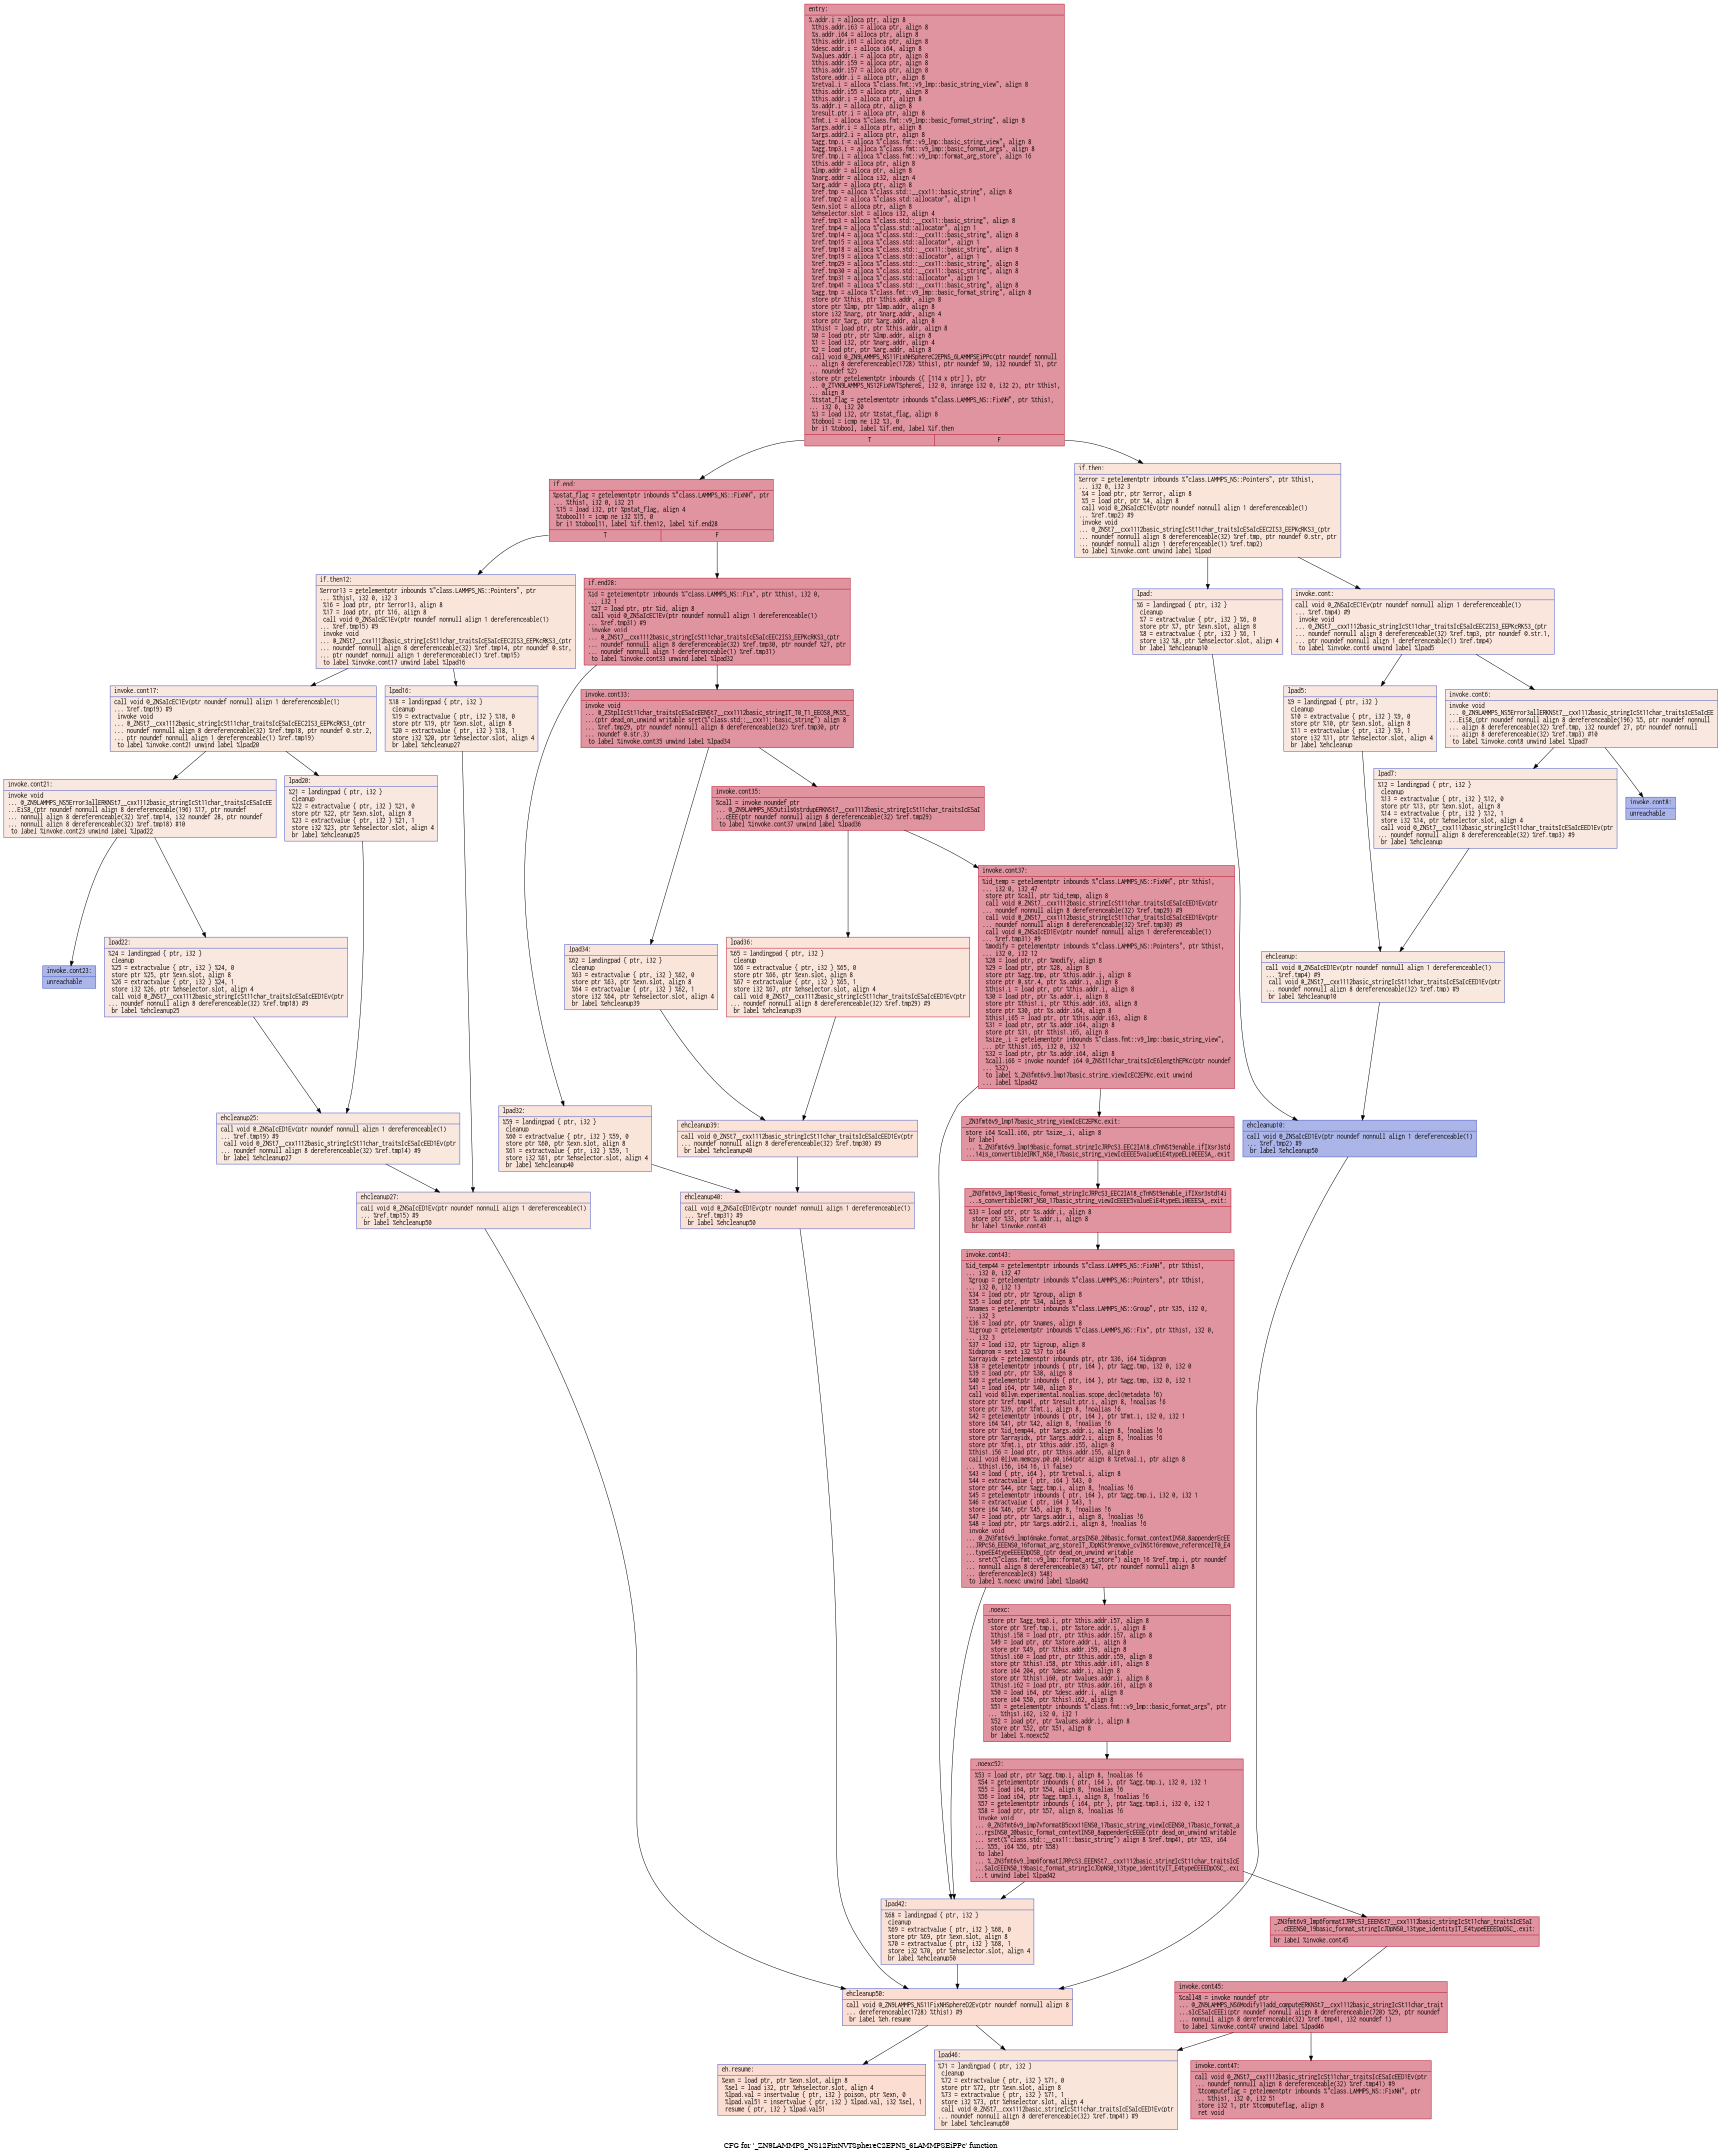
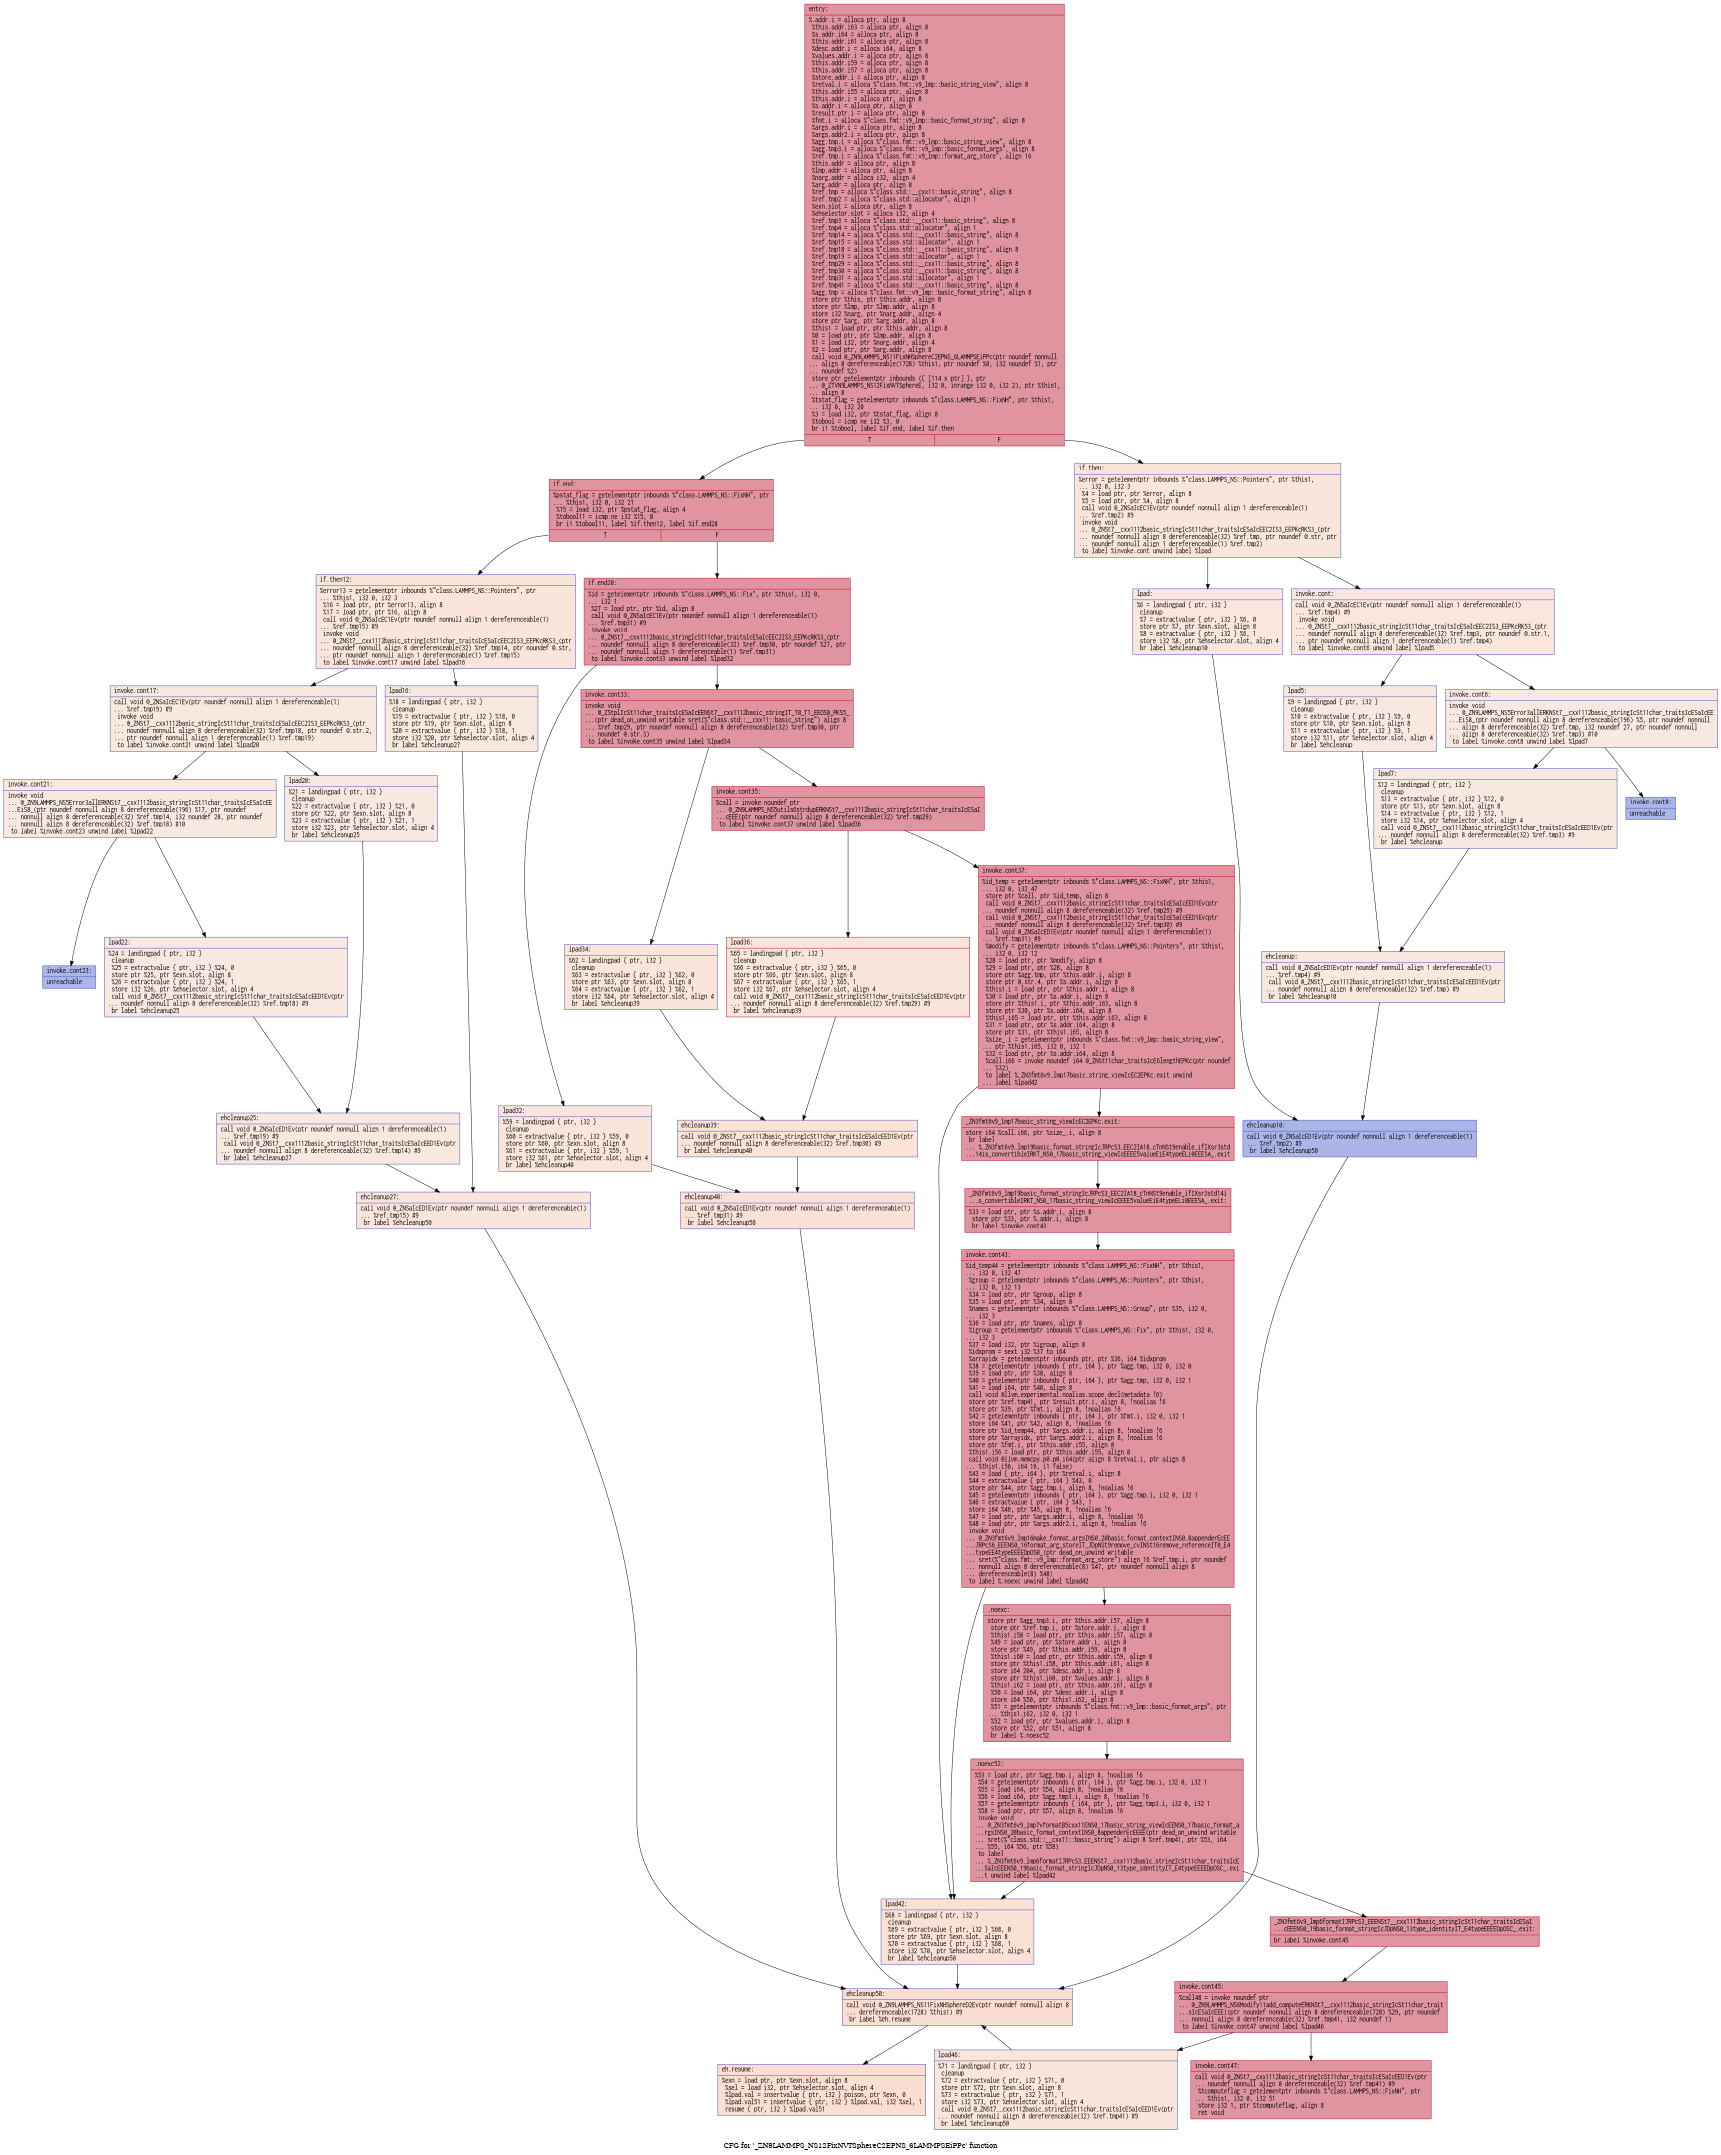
edge "ehcleanup50:" -> "lpad46:": reversed
